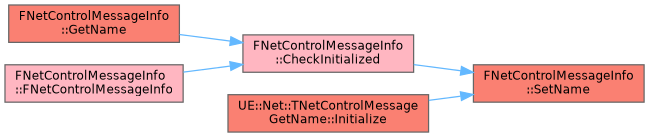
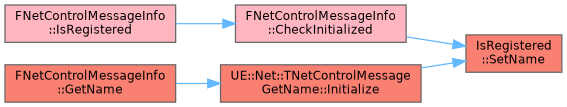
edge "FNetControlMessageInfo ::GetName" -> "FNetControlMessageInfo ::CheckInitialized": now "FNetControlMessageInfo ::GetName" -> "UE::Net::TNetControlMessage GetName::Initialize"
node "FNetControlMessageInfo ::FNetControlMessageInfo": label "FNetControlMessageInfo ::FNetControlMessageInfo" -> "FNetControlMessageInfo ::IsRegistered"
node "FNetControlMessageInfo ::SetName": label "FNetControlMessageInfo ::SetName" -> "IsRegistered ::SetName"
